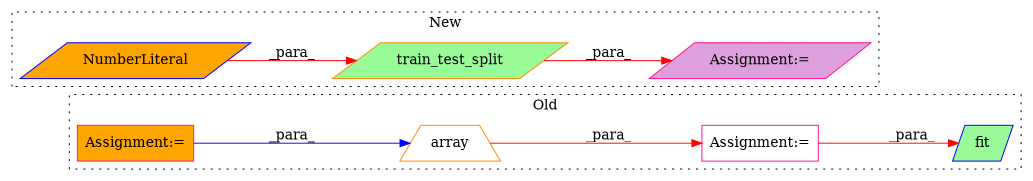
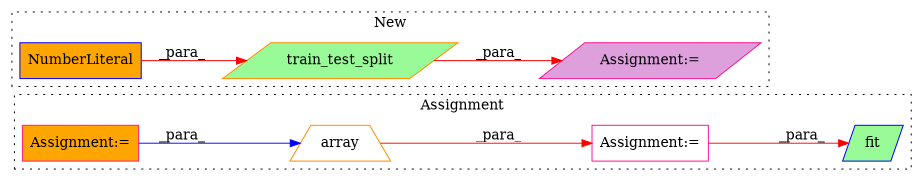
node "NumberLiteral": shape parallelogram -> box
cluster "Old": label "Old" -> "Assignment"
